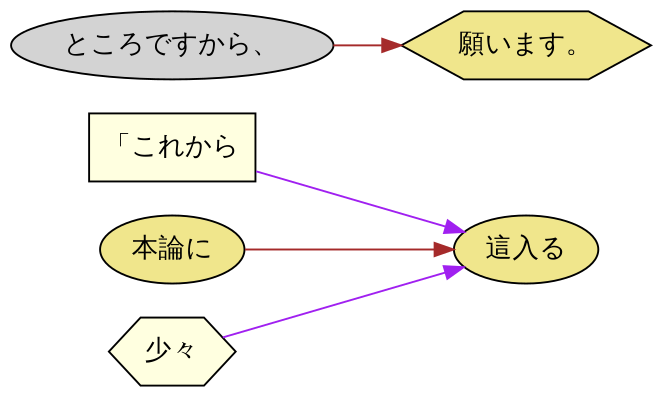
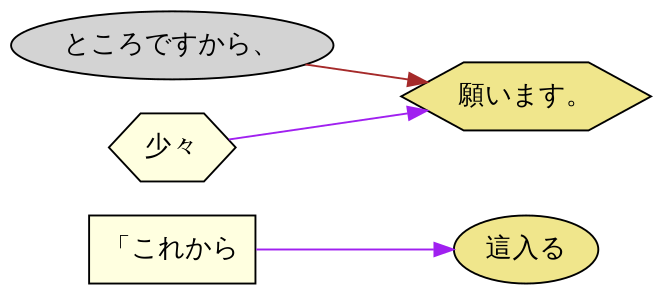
node "本論に": removed
edge "少々" -> "這入る": now "少々" -> "願います。"
